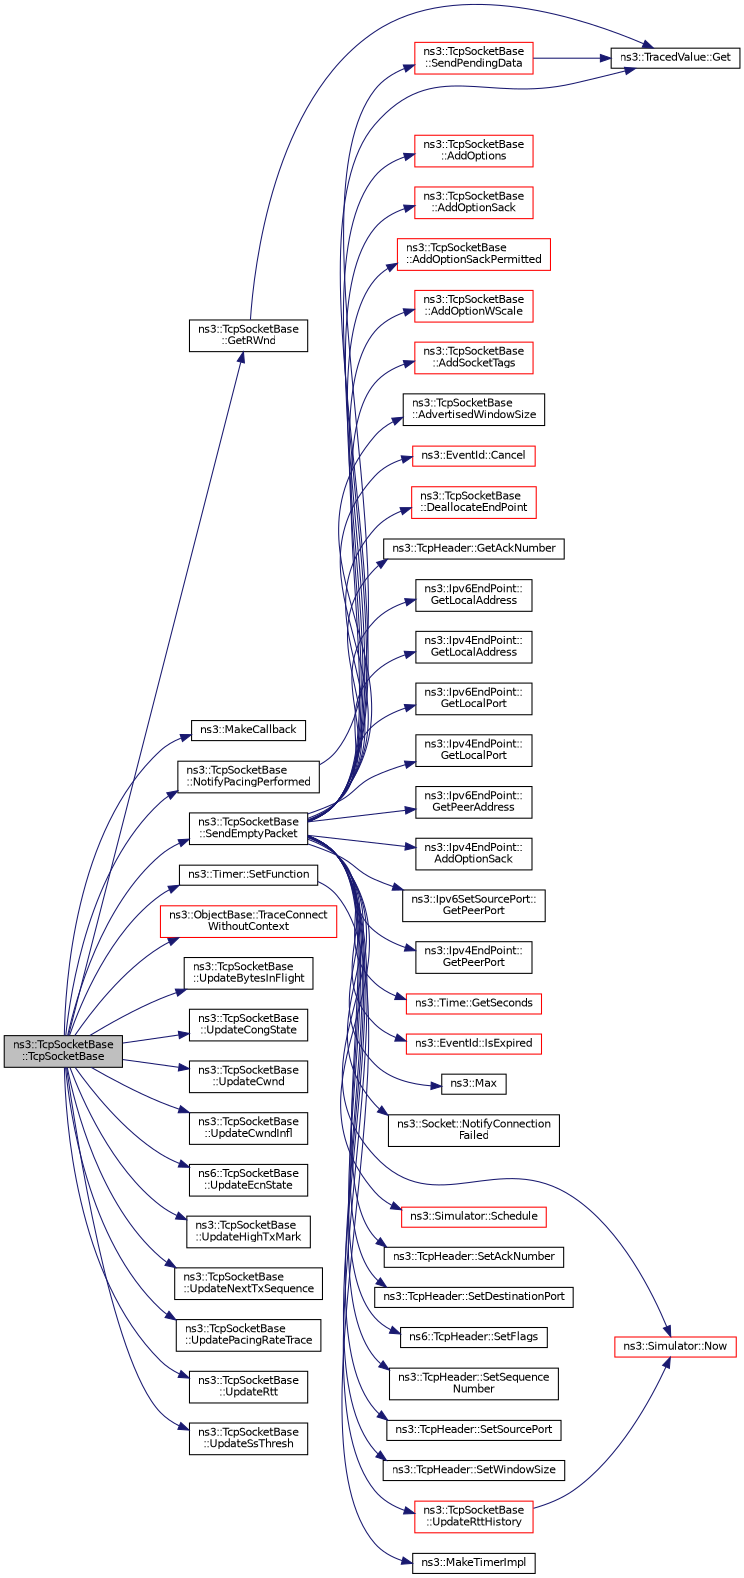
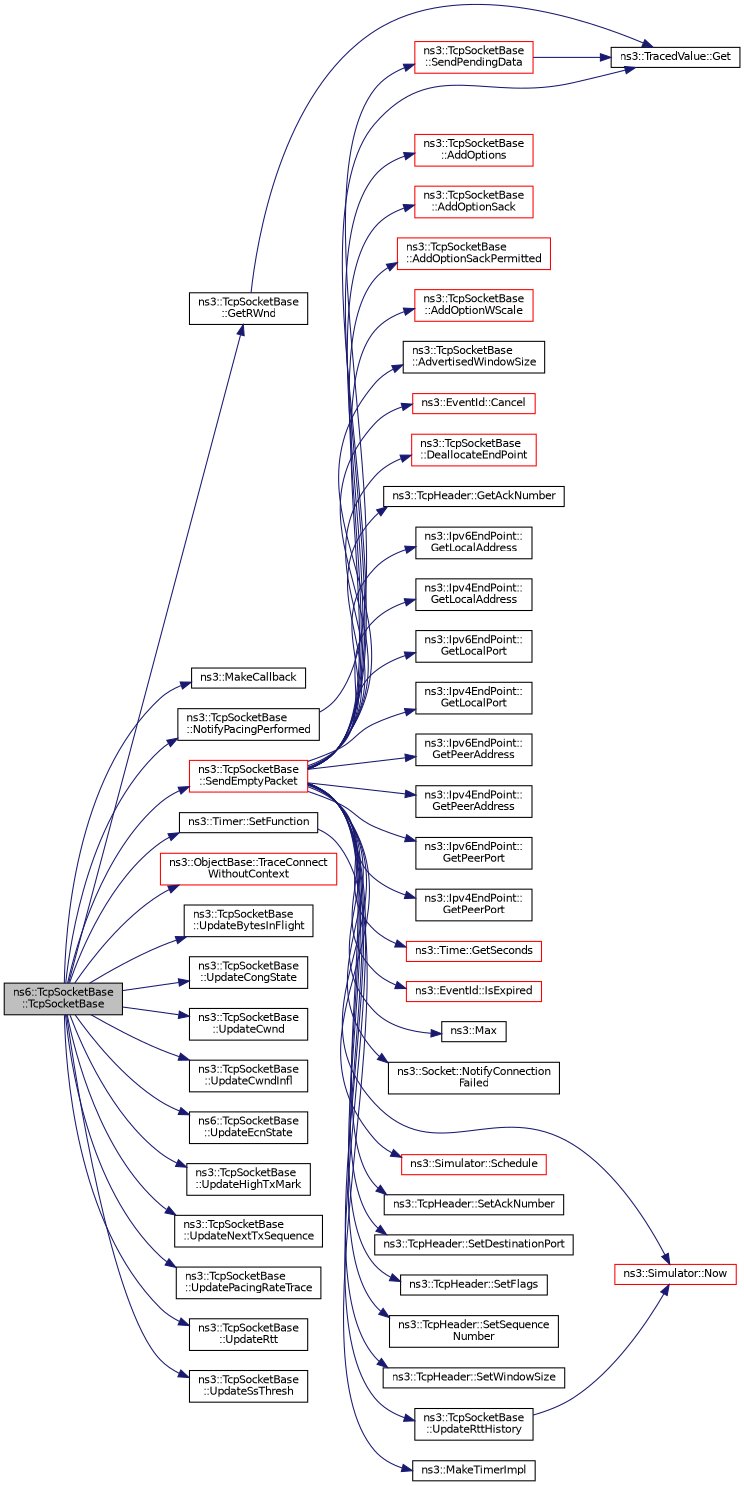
node "ns3::TcpSocketBase ::AddSocketTags": removed
node "ns3::TcpSocketBase ::SendEmptyPacket": color black -> red
node "ns3::Ipv4EndPoint:: AddOptionSack": label "ns3::Ipv4EndPoint:: AddOptionSack" -> "ns3::Ipv4EndPoint:: GetPeerAddress"
node "ns3::Ipv6SetSourcePort:: GetPeerPort": label "ns3::Ipv6SetSourcePort:: GetPeerPort" -> "ns3::Ipv6EndPoint:: GetPeerPort"
node "ns3::TcpSocketBase ::TcpSocketBase": label "ns3::TcpSocketBase ::TcpSocketBase" -> "ns6::TcpSocketBase ::TcpSocketBase"
node "ns6::TcpHeader::SetFlags": label "ns6::TcpHeader::SetFlags" -> "ns3::TcpHeader::SetFlags"
node "ns3::TcpHeader::SetSourcePort": removed
node "ns3::TcpSocketBase ::UpdateRttHistory": color red -> black
